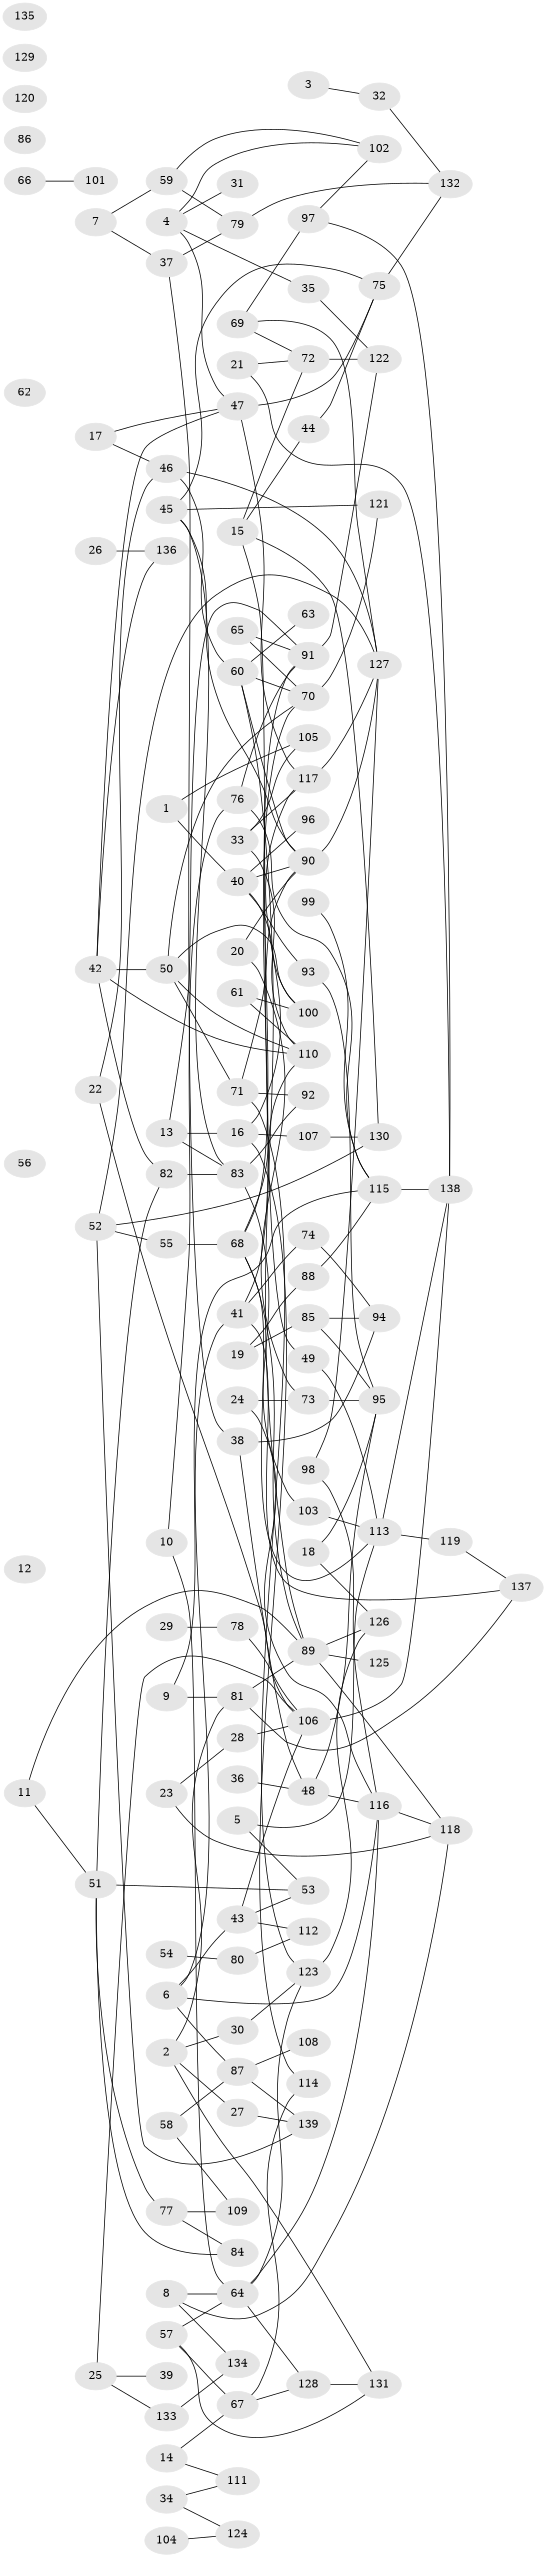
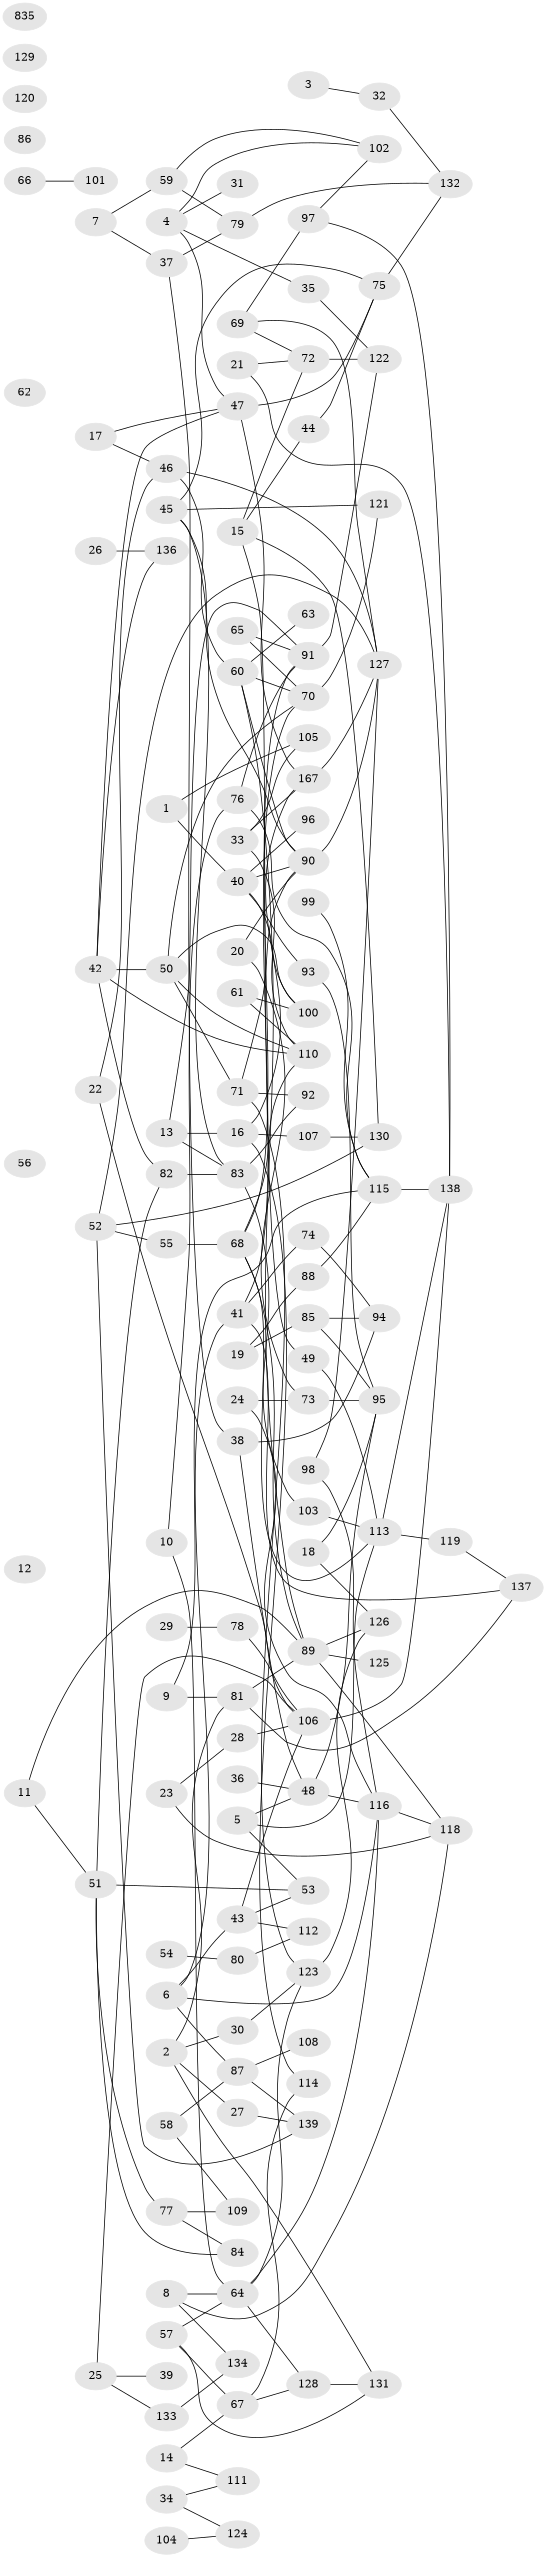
node "135": label "135" -> "835"
node "117": label "117" -> "167"
edge "48" -- "5": added
